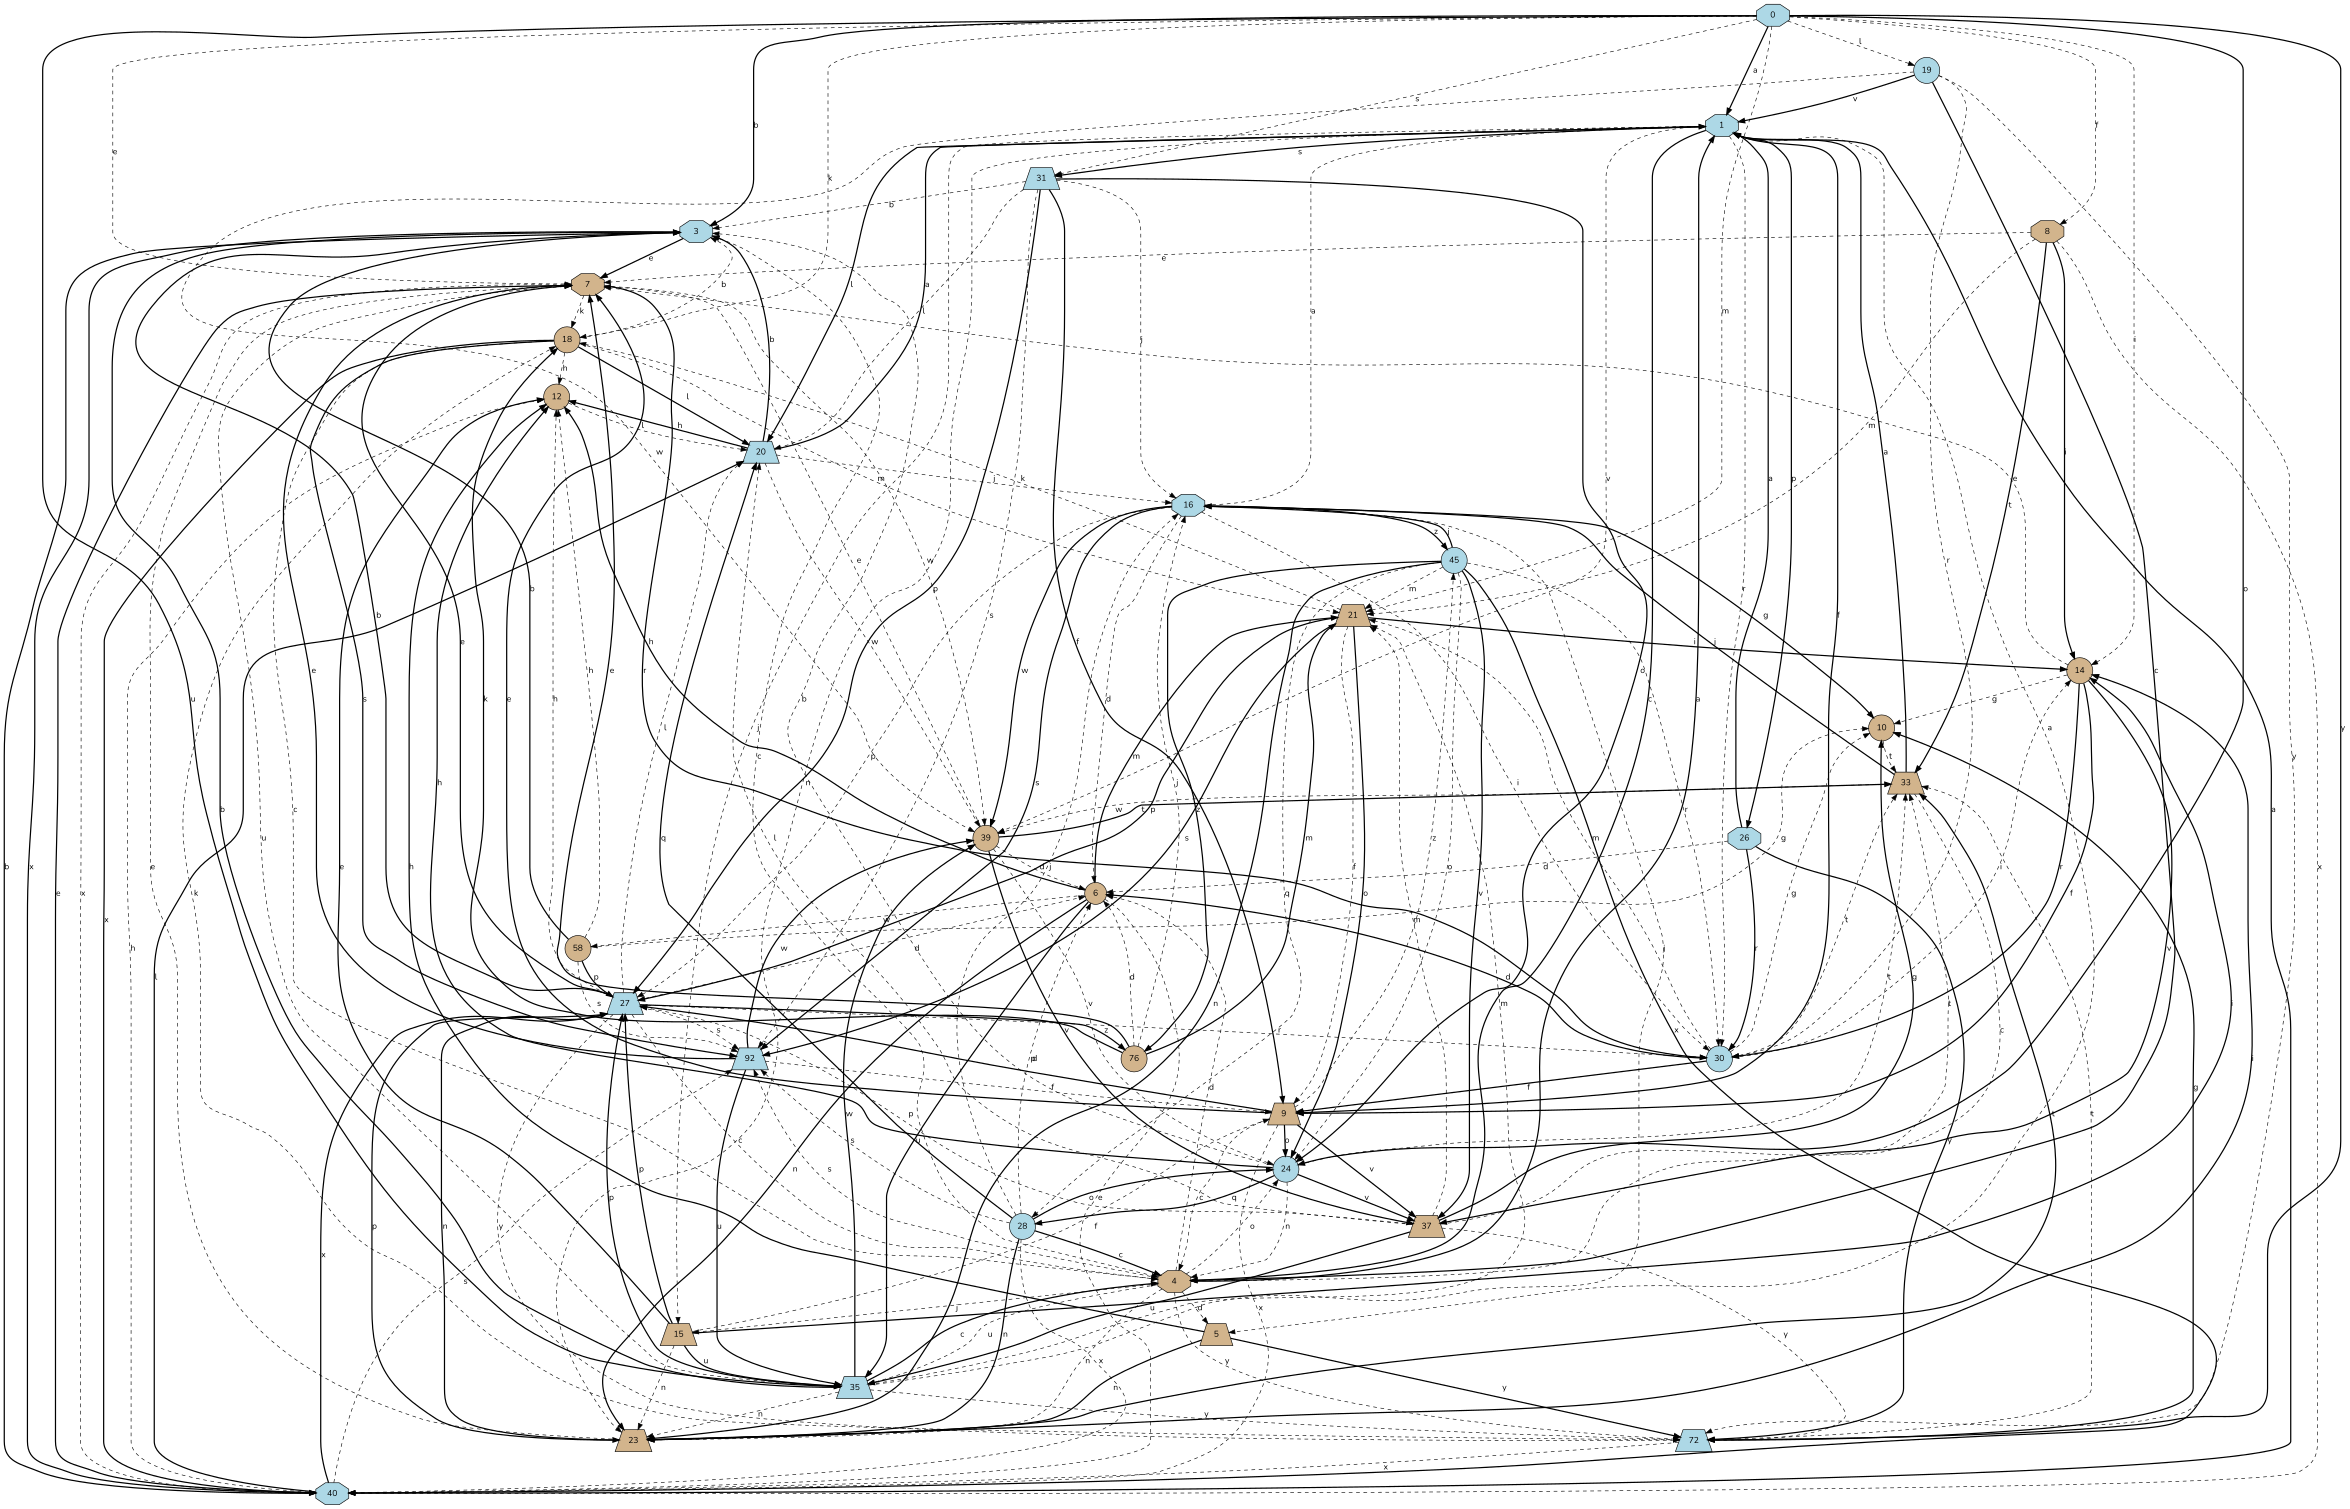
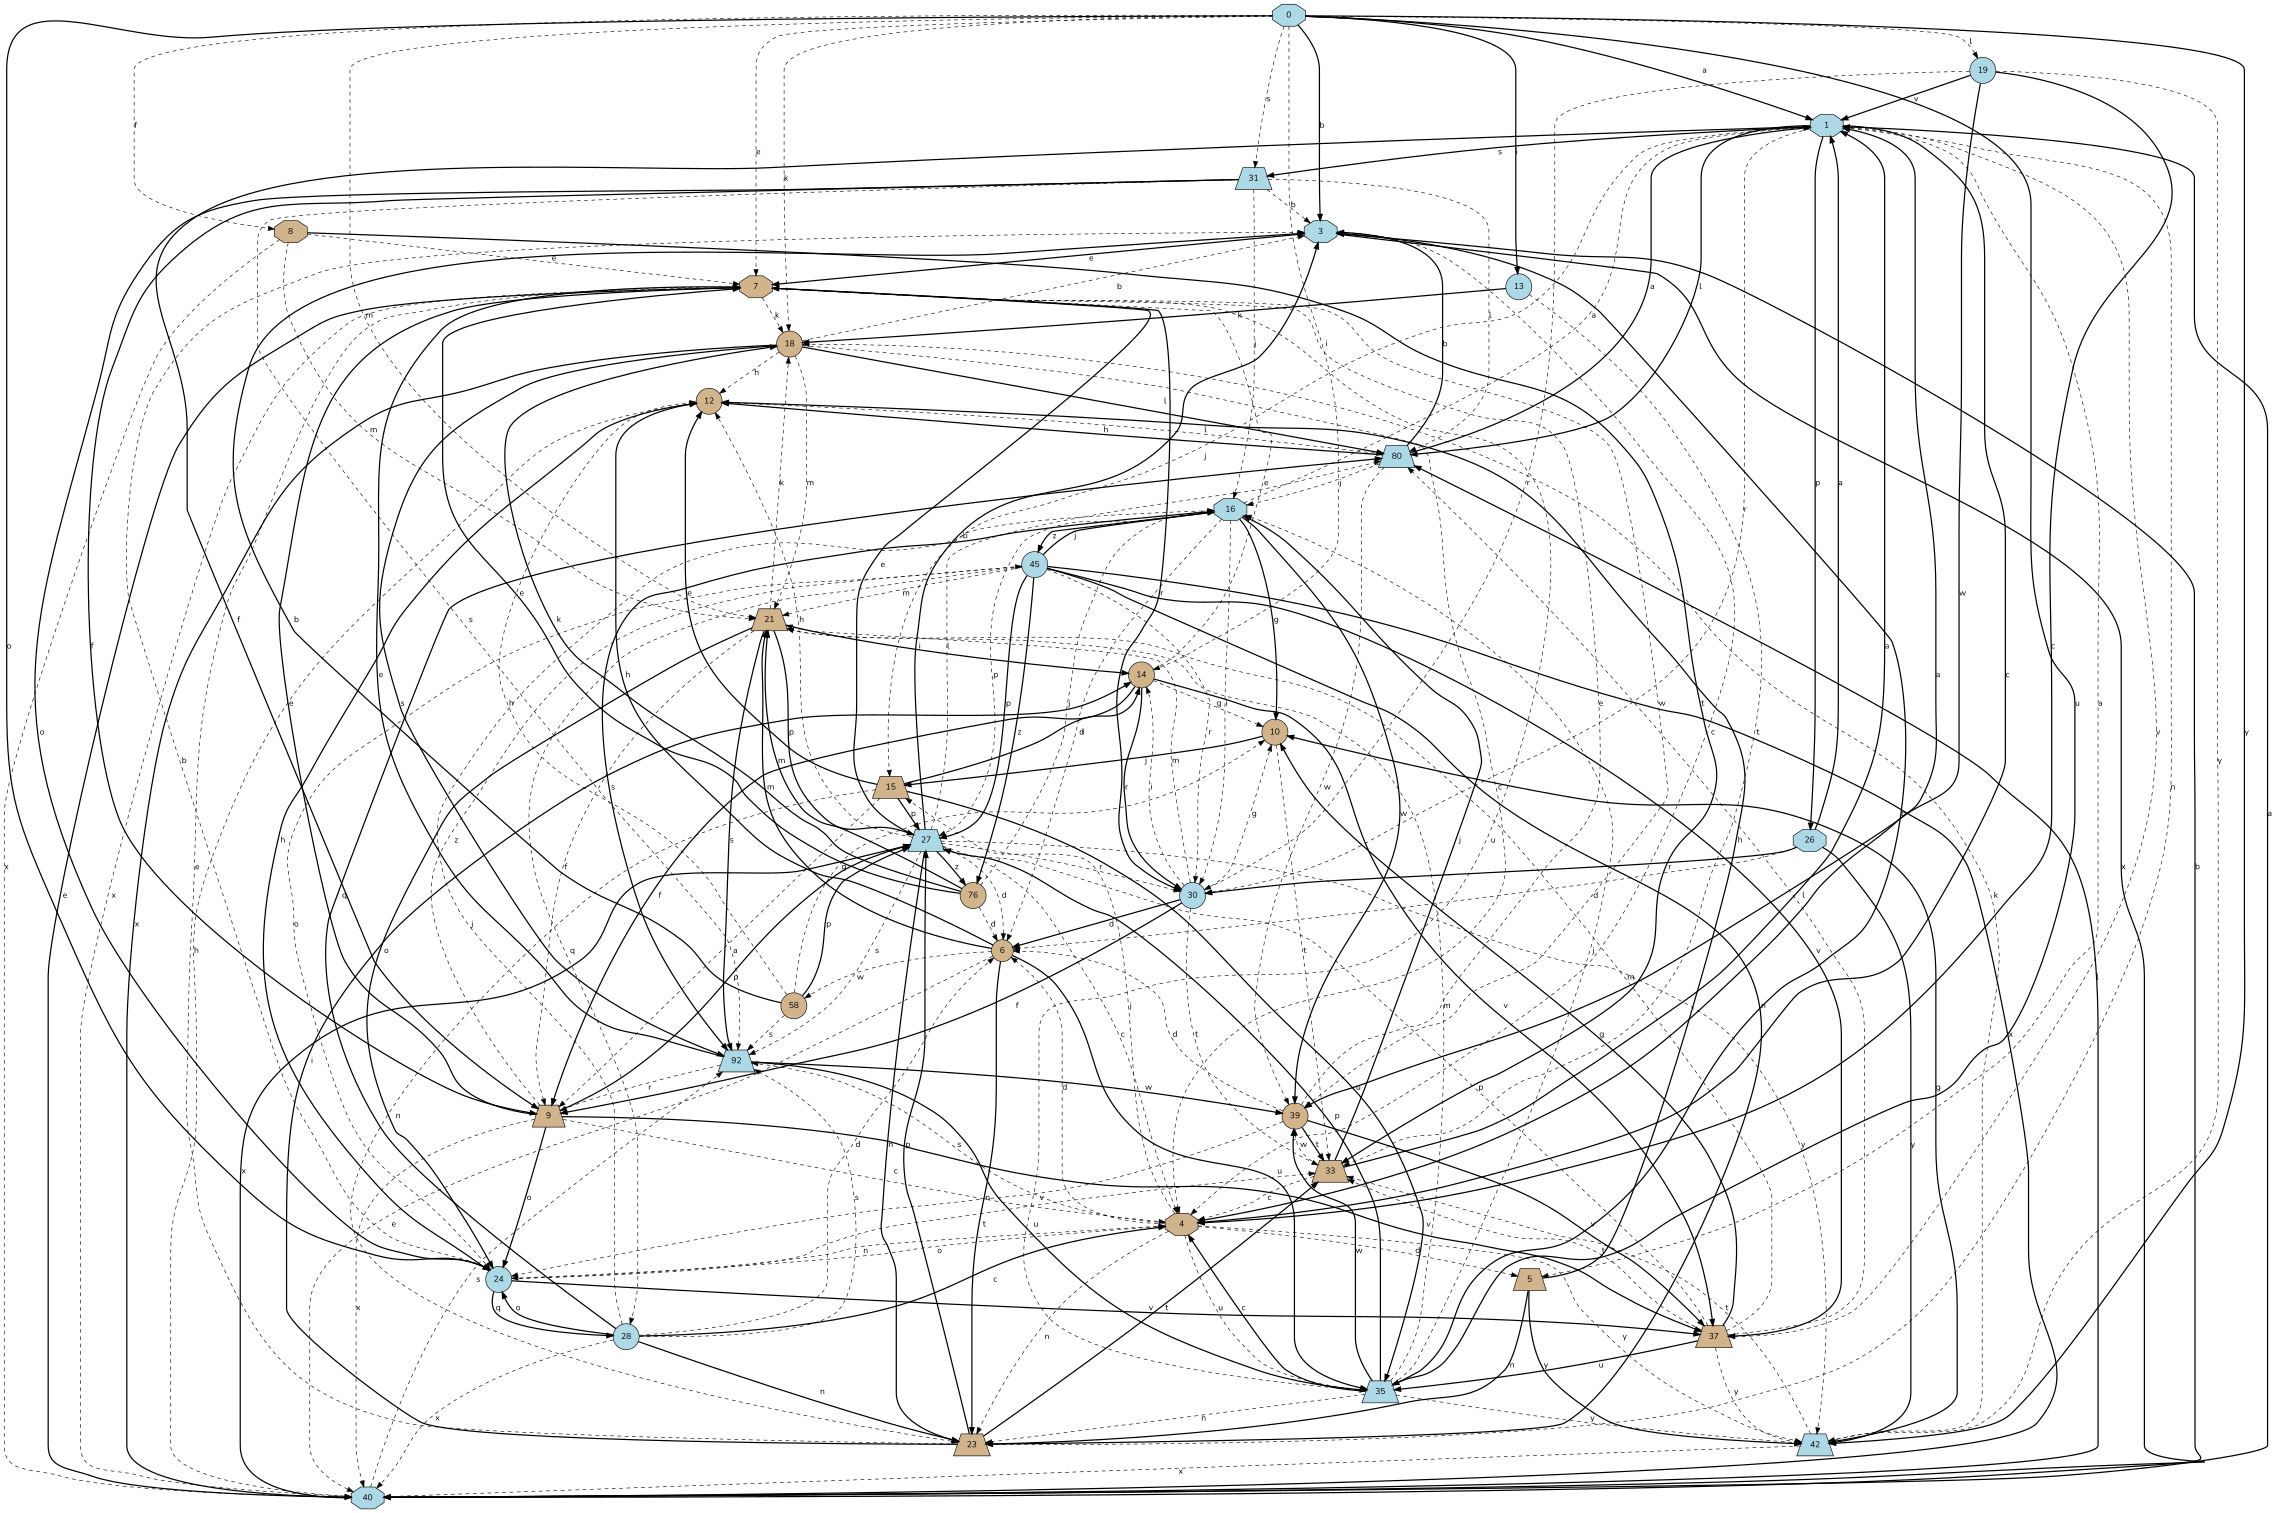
edge "19" -> "39": style dashed -> bold
node "13": added
edge "8" -> "14": removed, label "i"
node "20": label "20" -> "80"
edge "1" -> "39": now "1" -> "37"
edge "31" -> "27": now "45" -> "27"
edge "10" -> "15": added, label "j"
edge "92" -> "9": label "f" -> "r"
edge "15" -> "9": label "f" -> "a"
node "72": label "72" -> "42"
